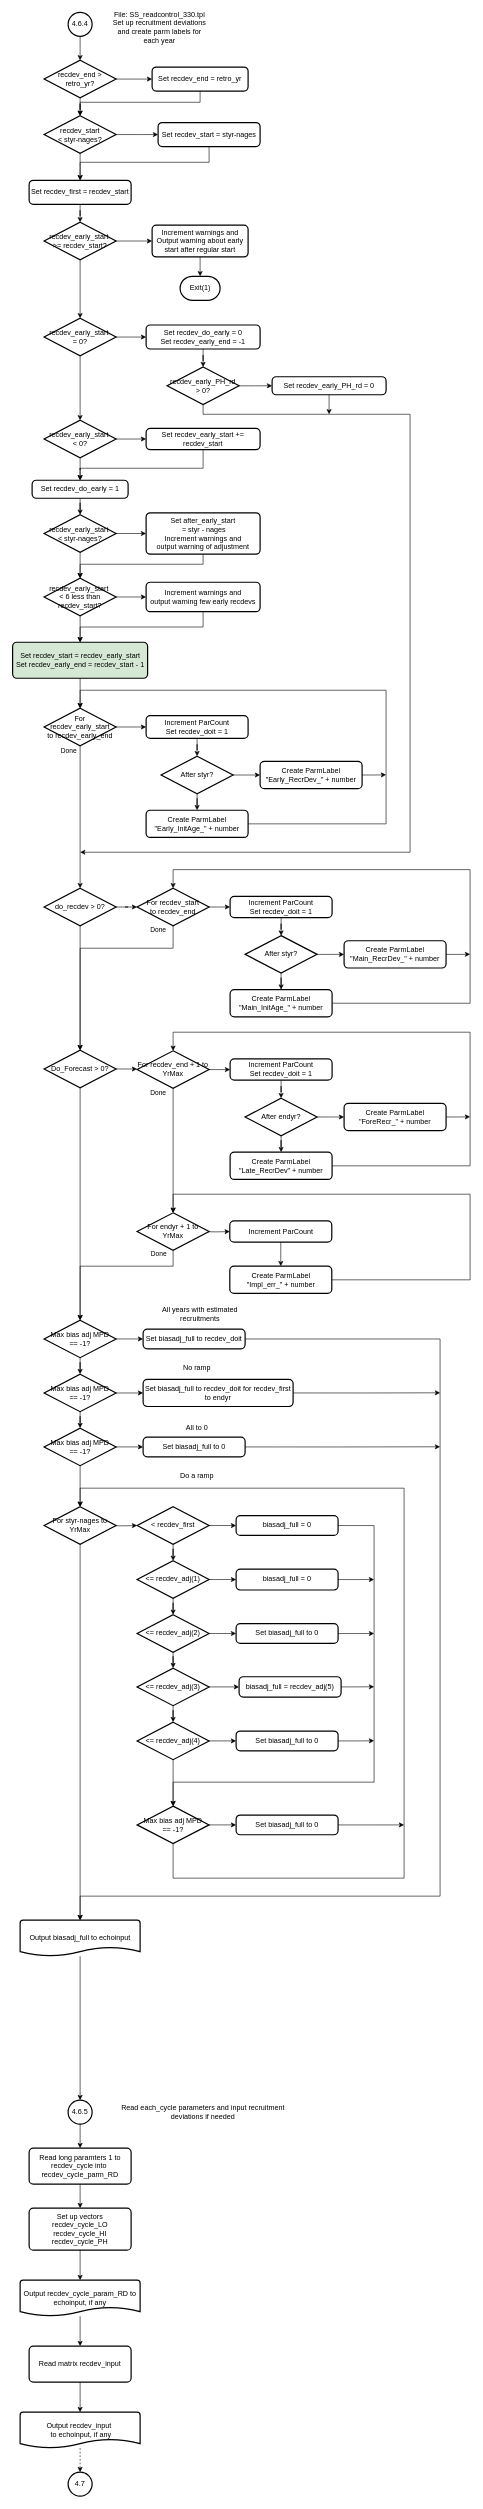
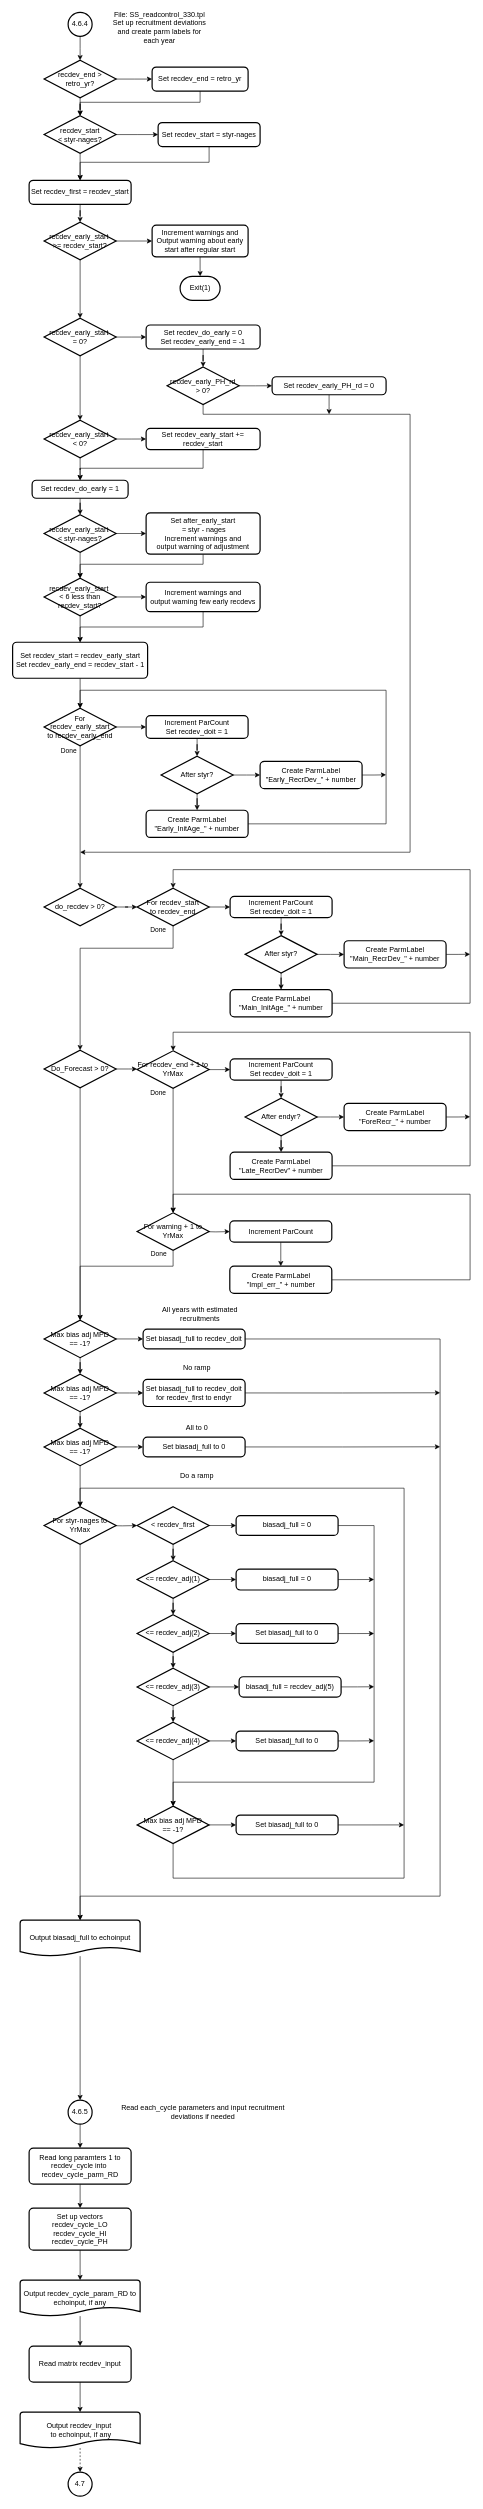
node "Set recdev_start = recdev_early_start Set recdev_early_end = recdev_start - 1": fillcolor #d5e8d4 -> #ffffff
edge "do_recdev > 0?" -> "Do_Forecast > 0?": removed
node "For endyr + 1 to YrMax": label "For endyr + 1 to YrMax" -> "For warning + 1 to YrMax"
node "Set biasadj_full to recdev_doit for recdev_first to endyr": size 150x27 -> 102x27
